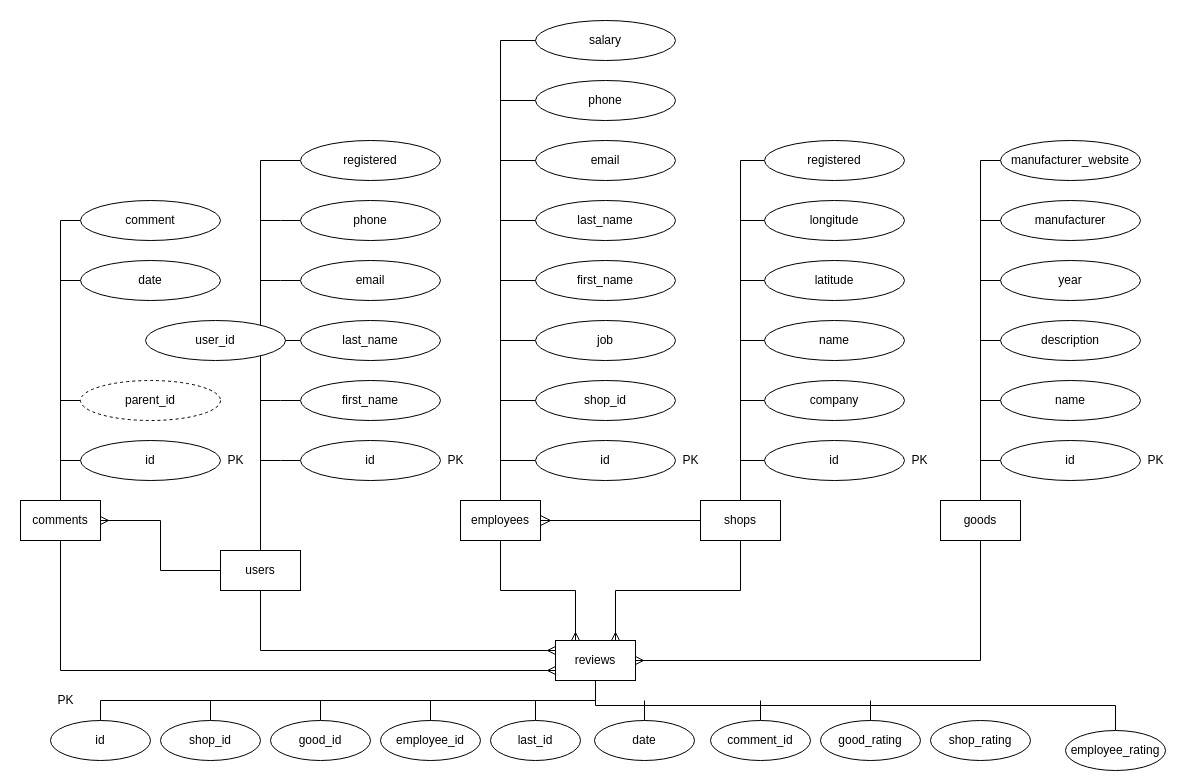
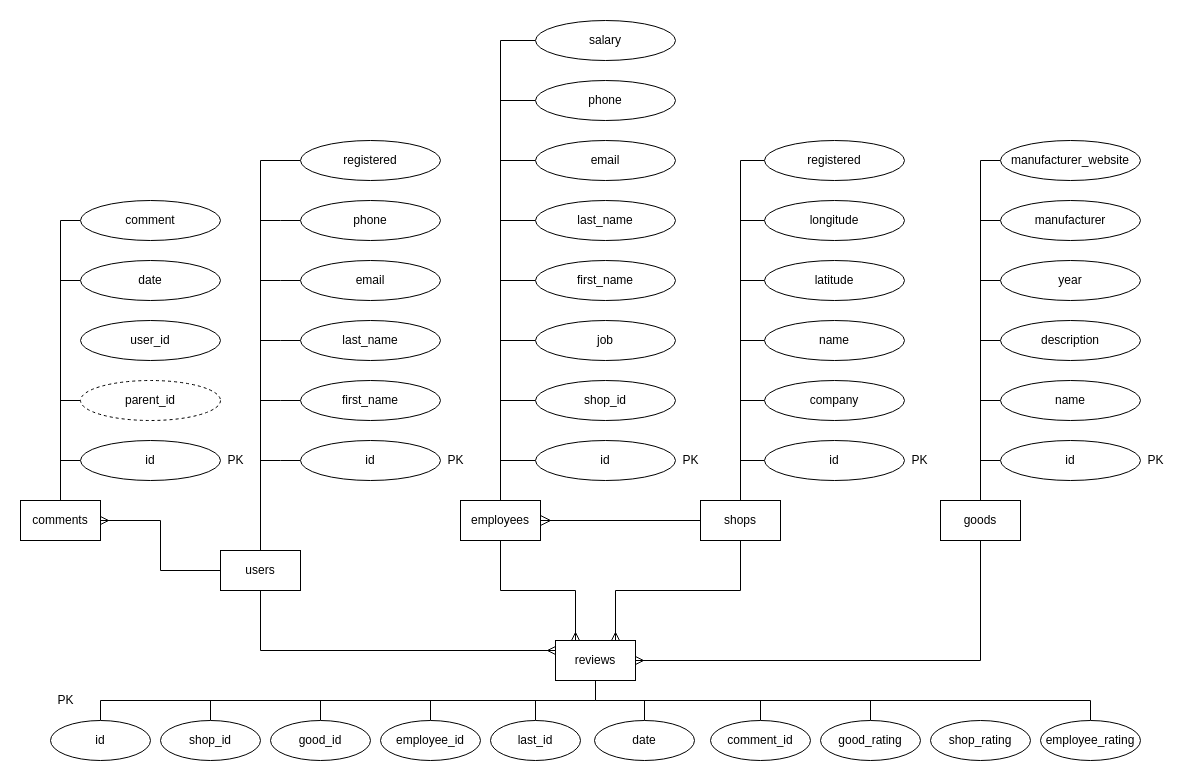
node "user_id": moved (216, 341) -> (151, 341)
edge "comments" -> "reviews": removed
node "employee_rating": moved (1116, 751) -> (1091, 741)
